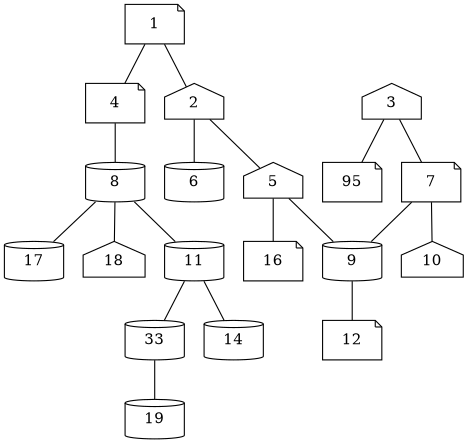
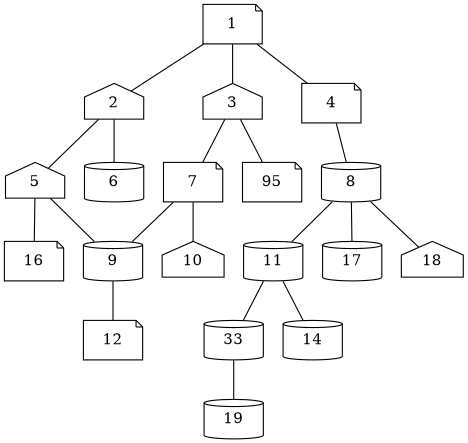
edge "1" -- "3": added
